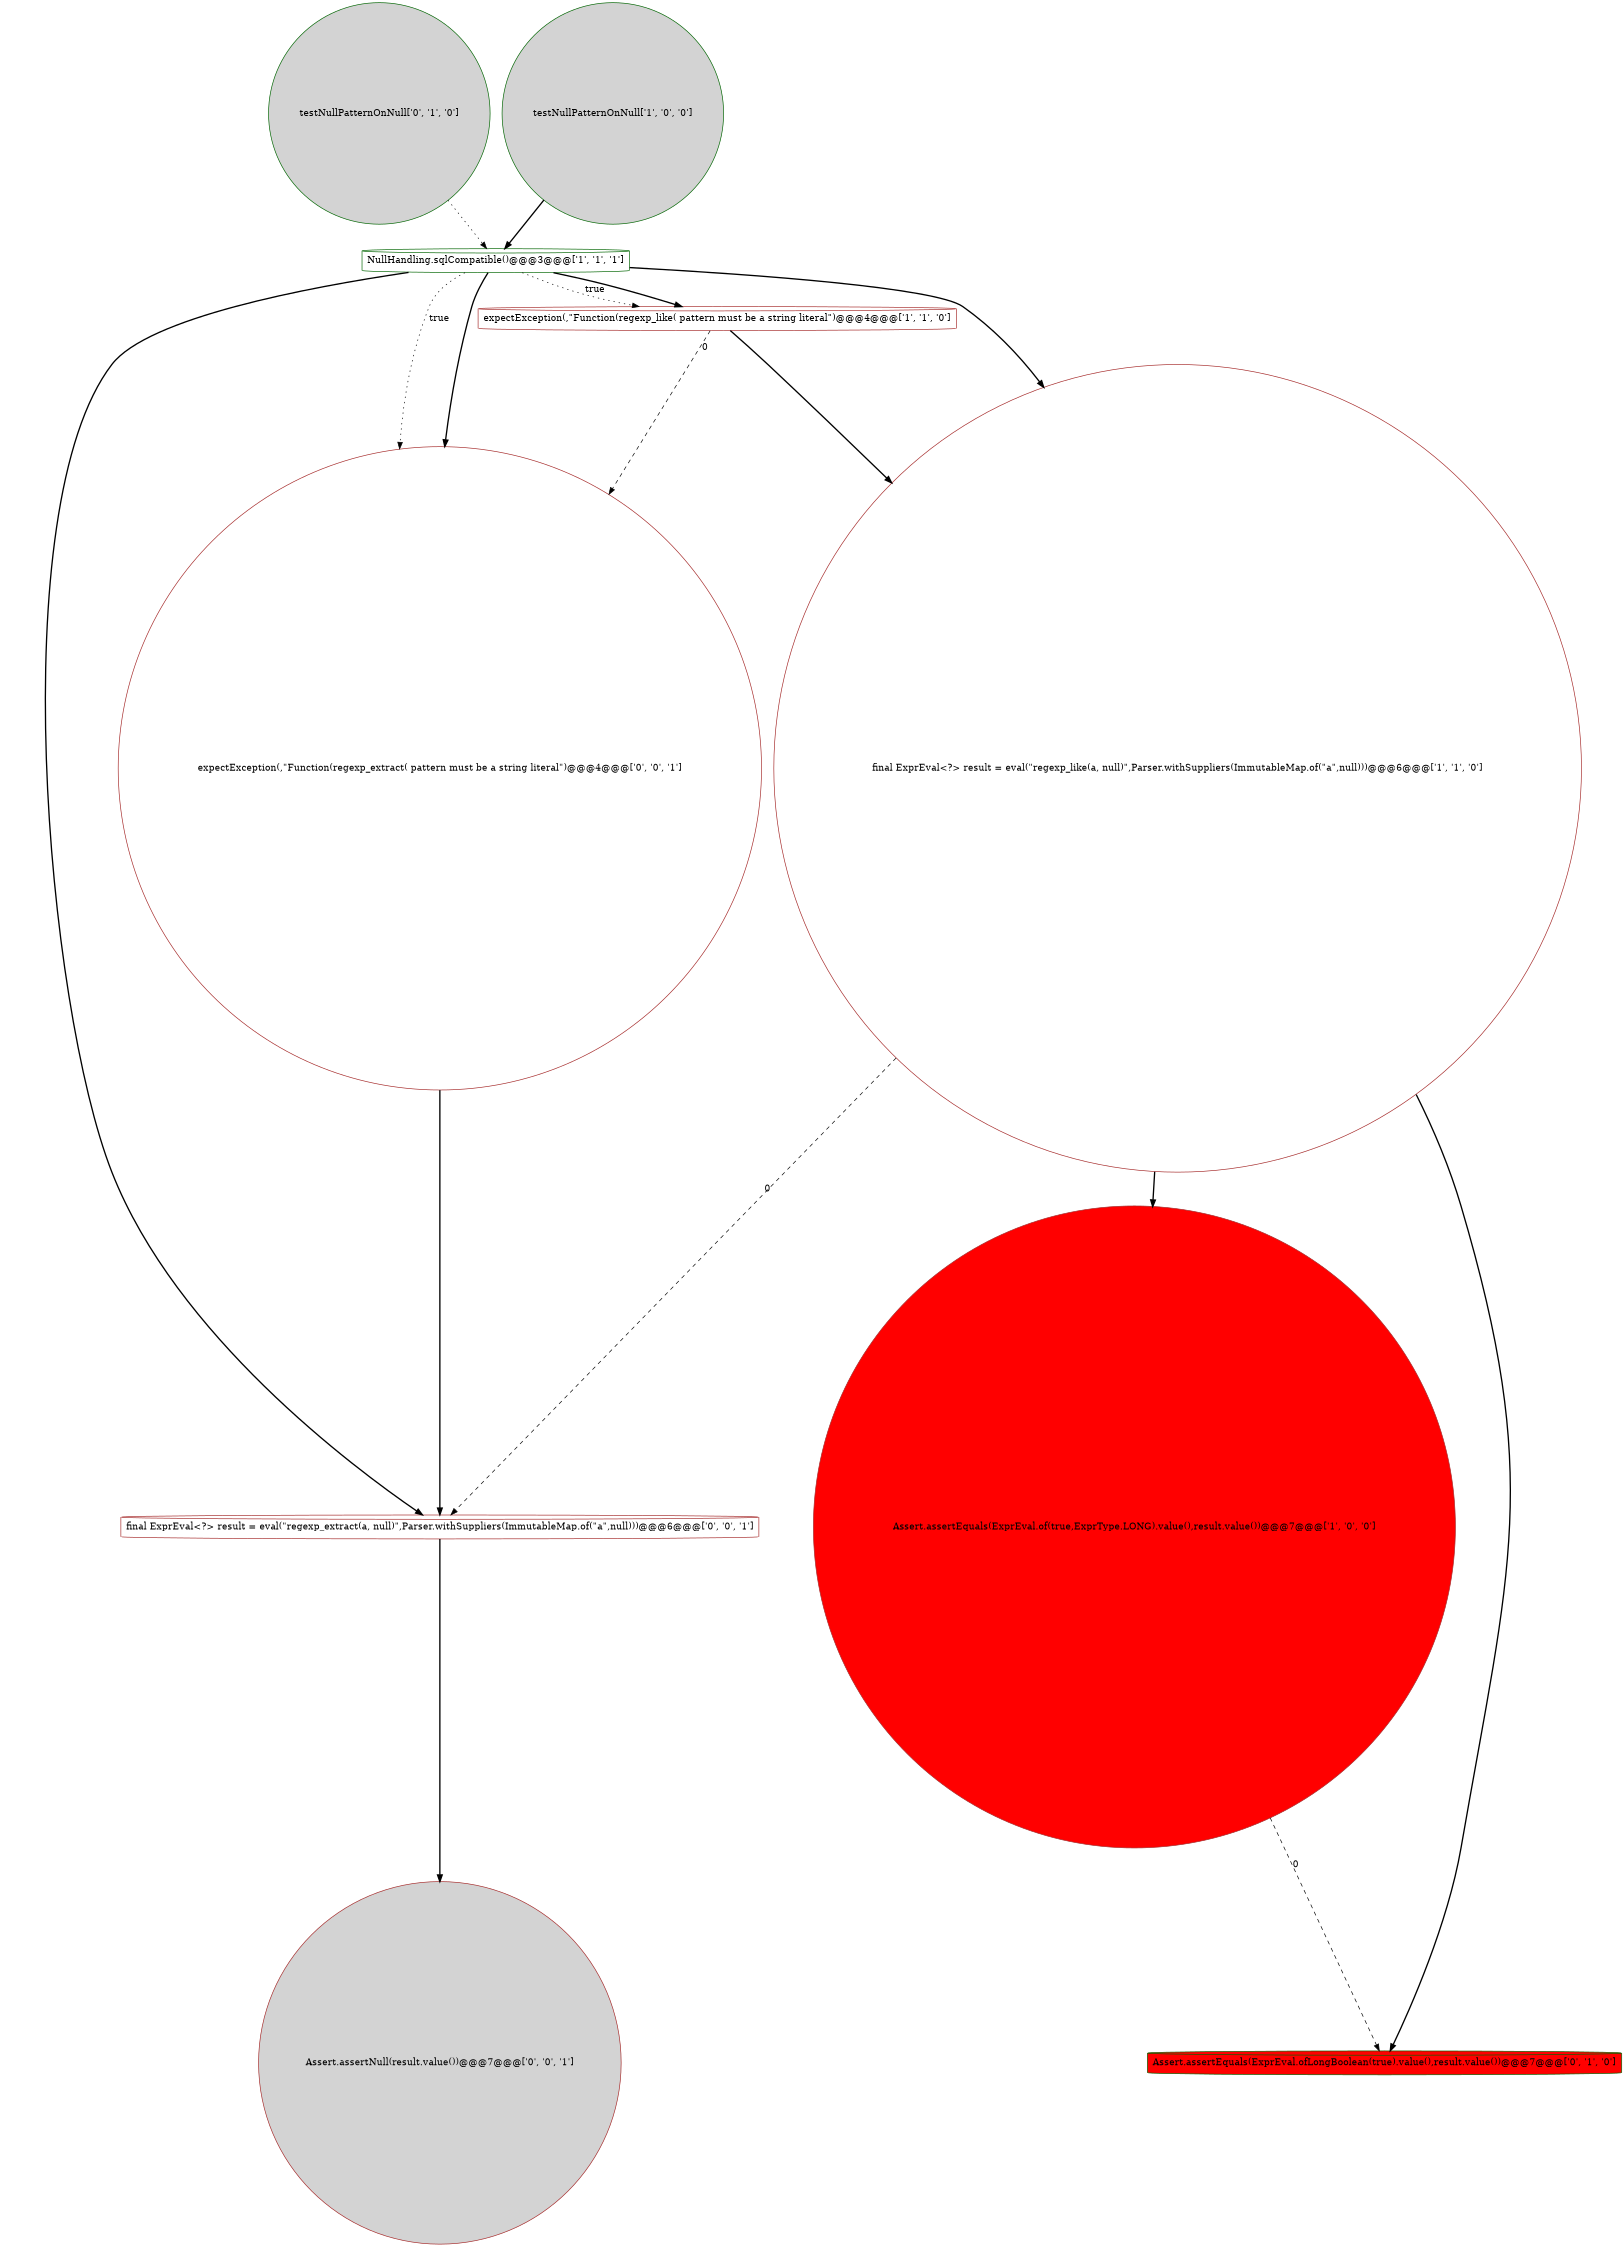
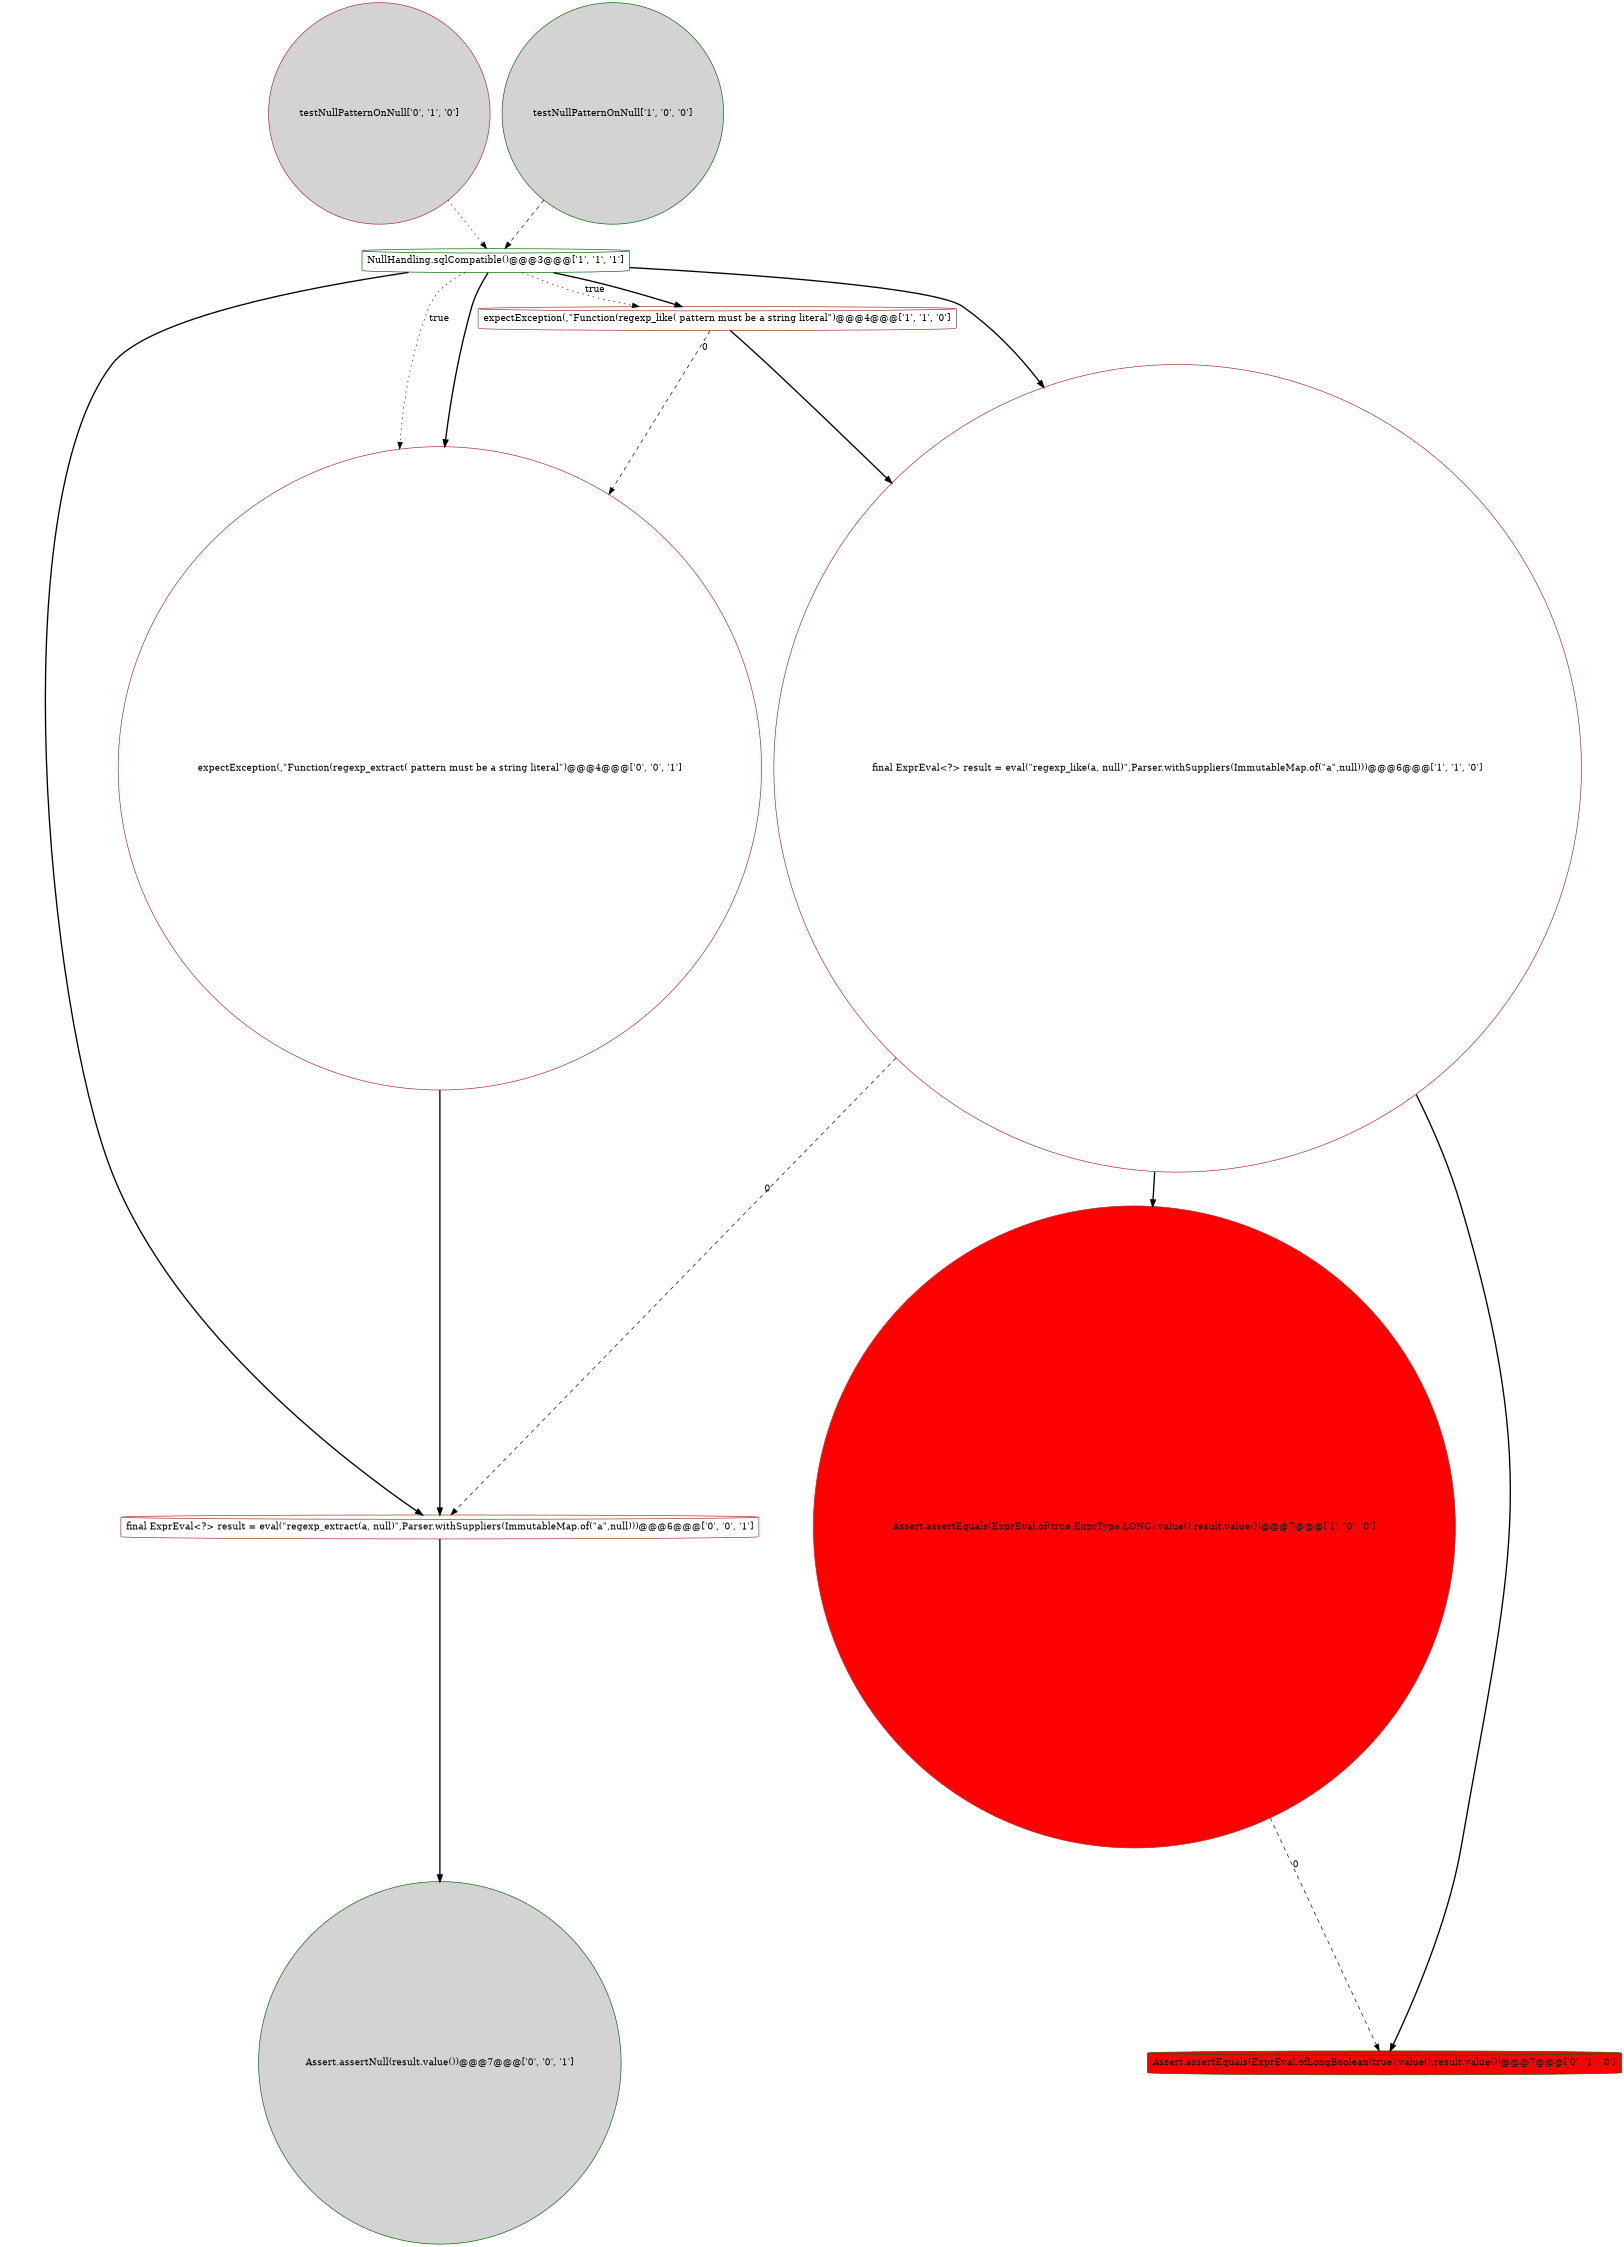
node "testNullPatternOnNull['0', '1', '0']": color darkgreen -> brown
edge "testNullPatternOnNull['1', '0', '0']" -> "NullHandling.sqlCompatible()@@@3@@@['1', '1', '1']": style bold -> dashed
node "Assert.assertNull(result.value())@@@7@@@['0', '0', '1']": color brown -> darkgreen
